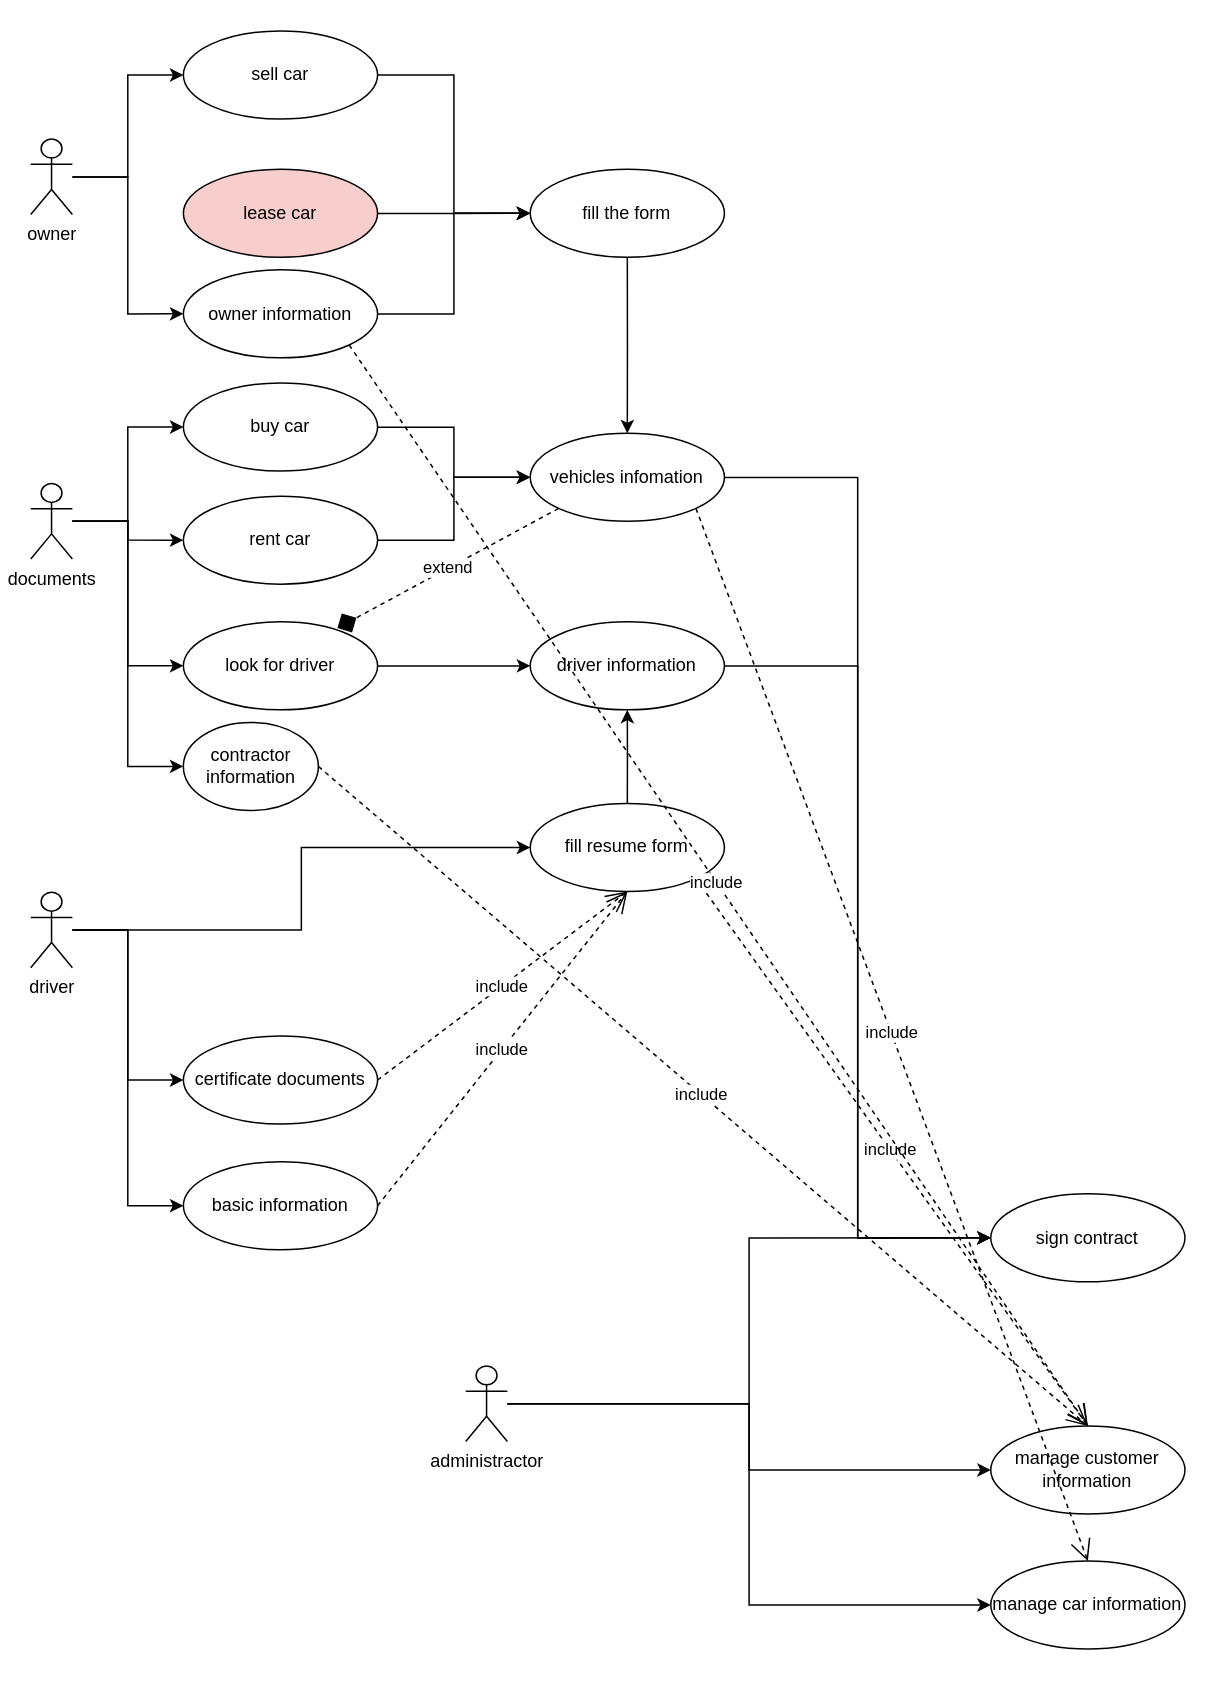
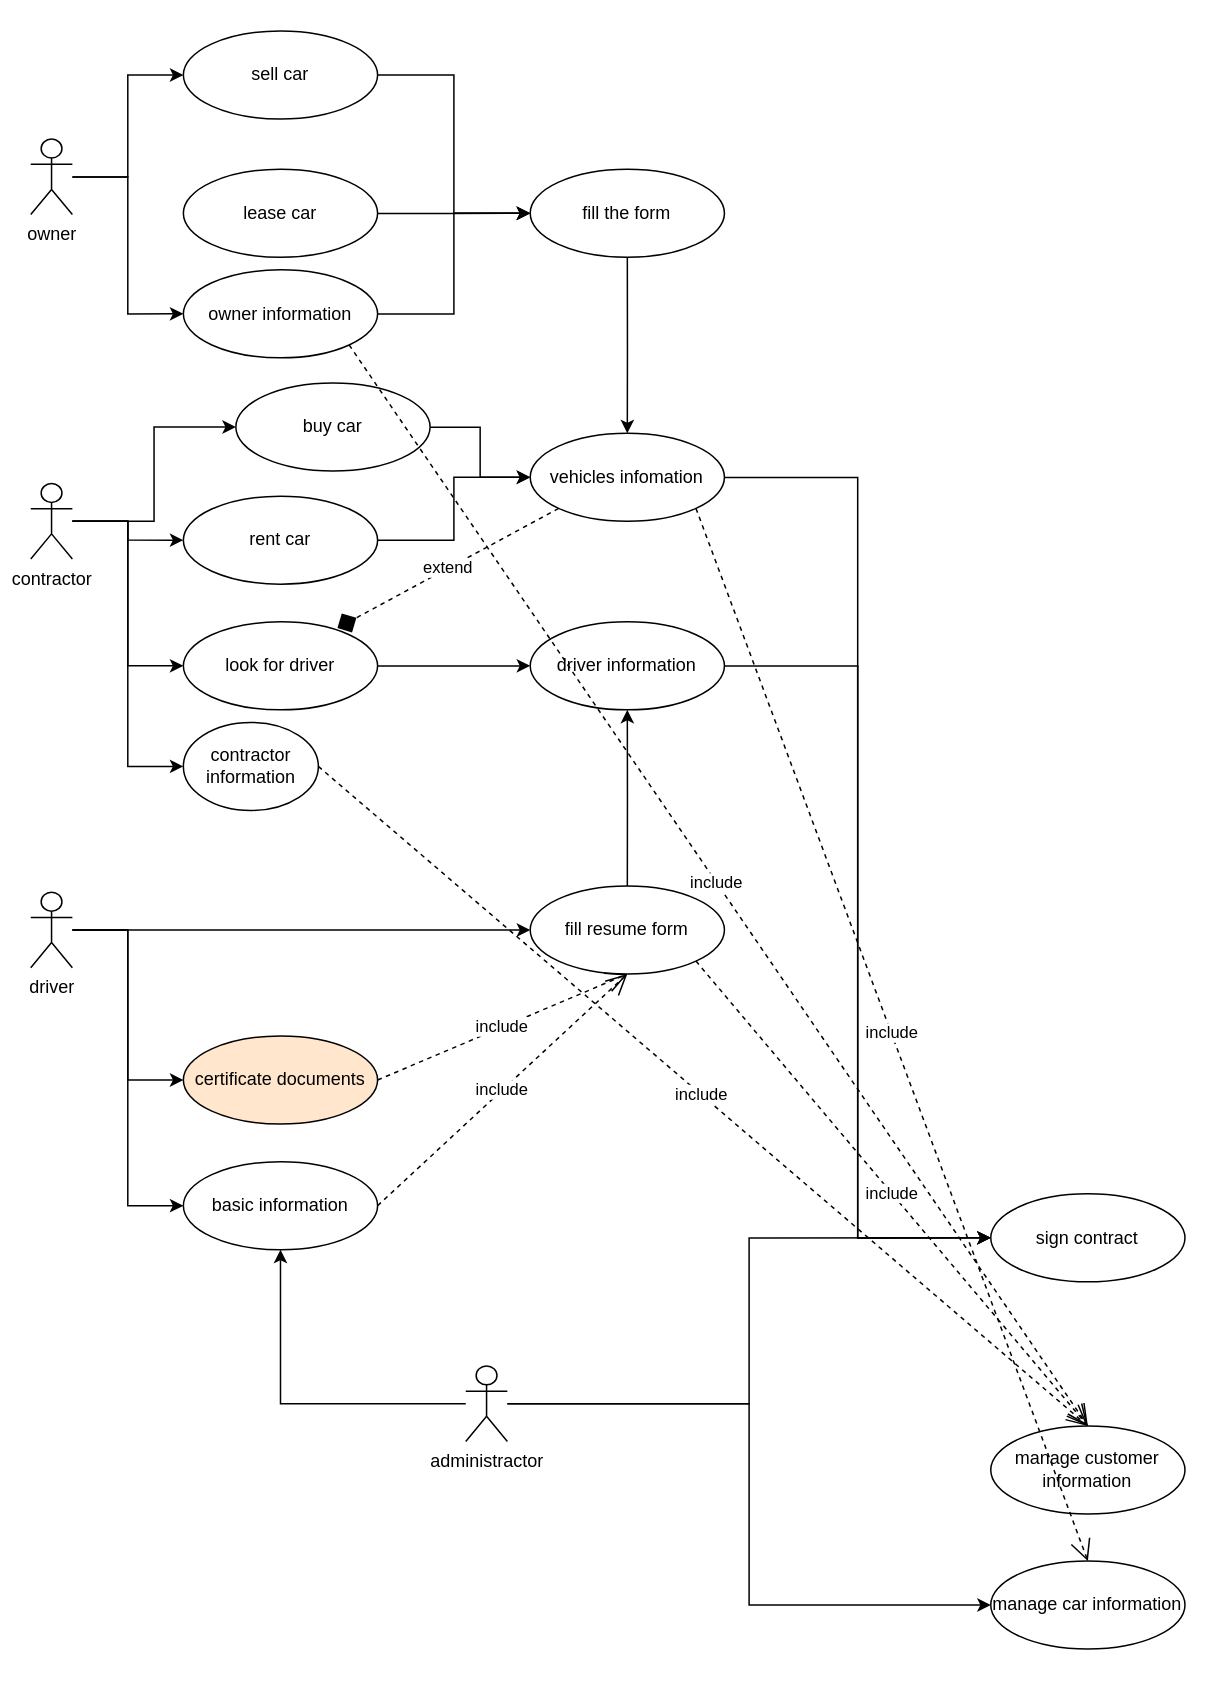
node "lease car": fillcolor #f8cecc -> #ffffff
node "buy car": moved (280, 427) -> (333, 427)
node "documents": label "documents" -> "contractor"
node "fill resume form": moved (627, 847) -> (627, 930)
node "certificate documents": fillcolor #ffffff -> #ffe6cc
edge "administractor" -> "manage customer information": now "administractor" -> "basic information"
